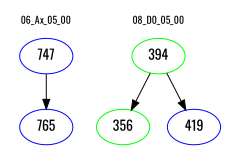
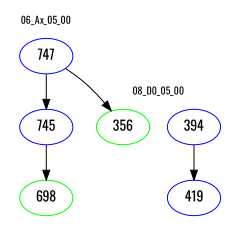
node "394": color green -> blue
edge "394" -> "356": now "747" -> "356"
node "765": label "765" -> "745"
node "698": added
